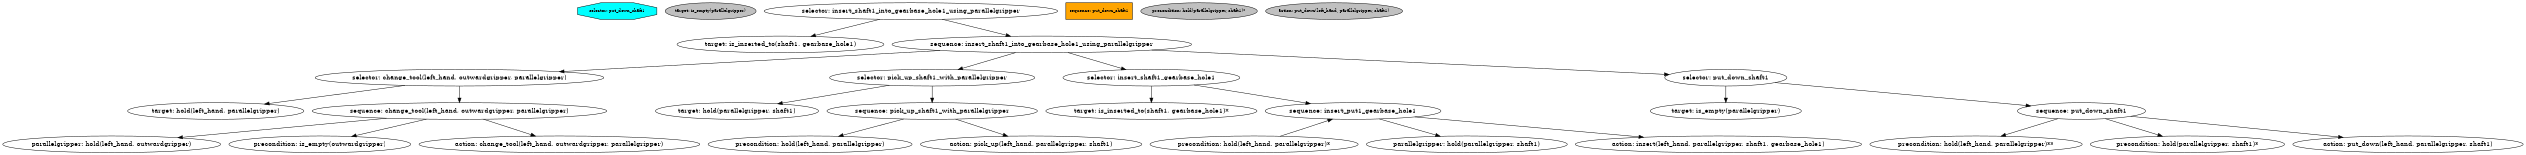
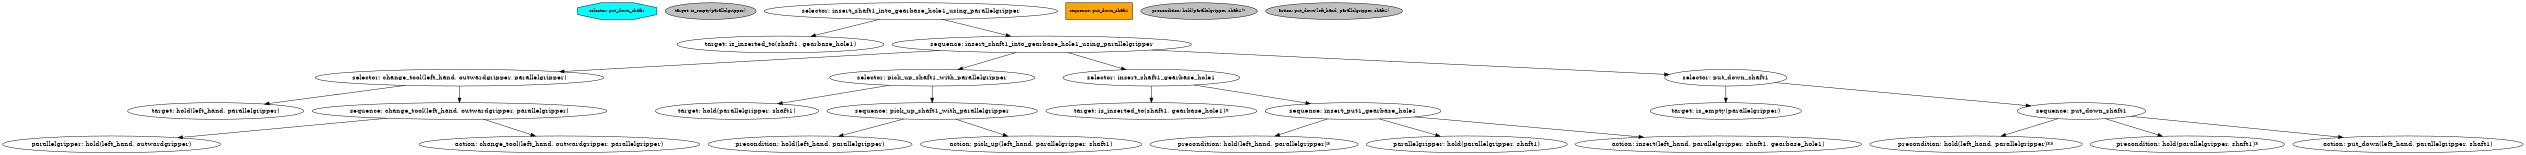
edge "precondition: hold(left_hand, parallelgripper)*" -> "sequence: insert_put1_gearbase_hole1": reversed
node "precondition: is_empty(outwardgripper)": removed
